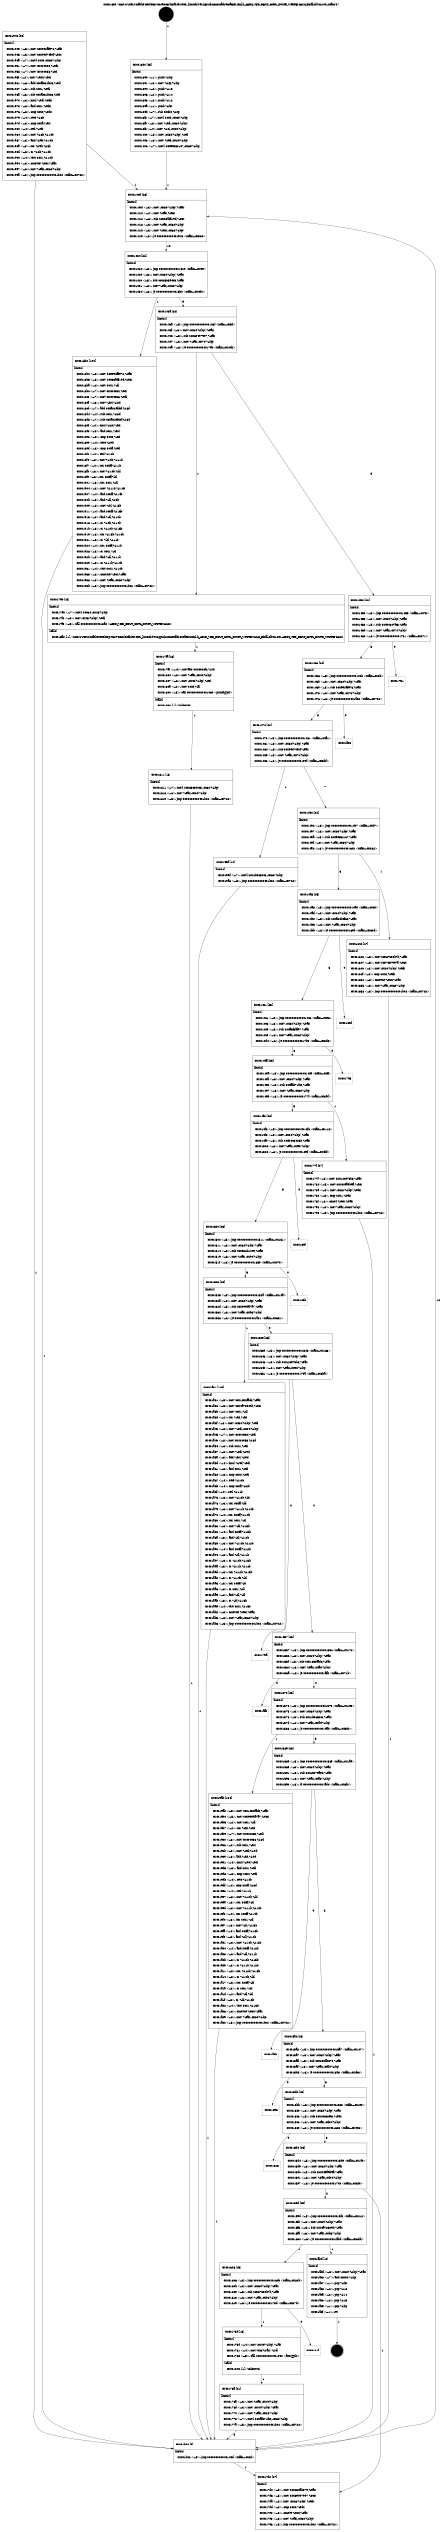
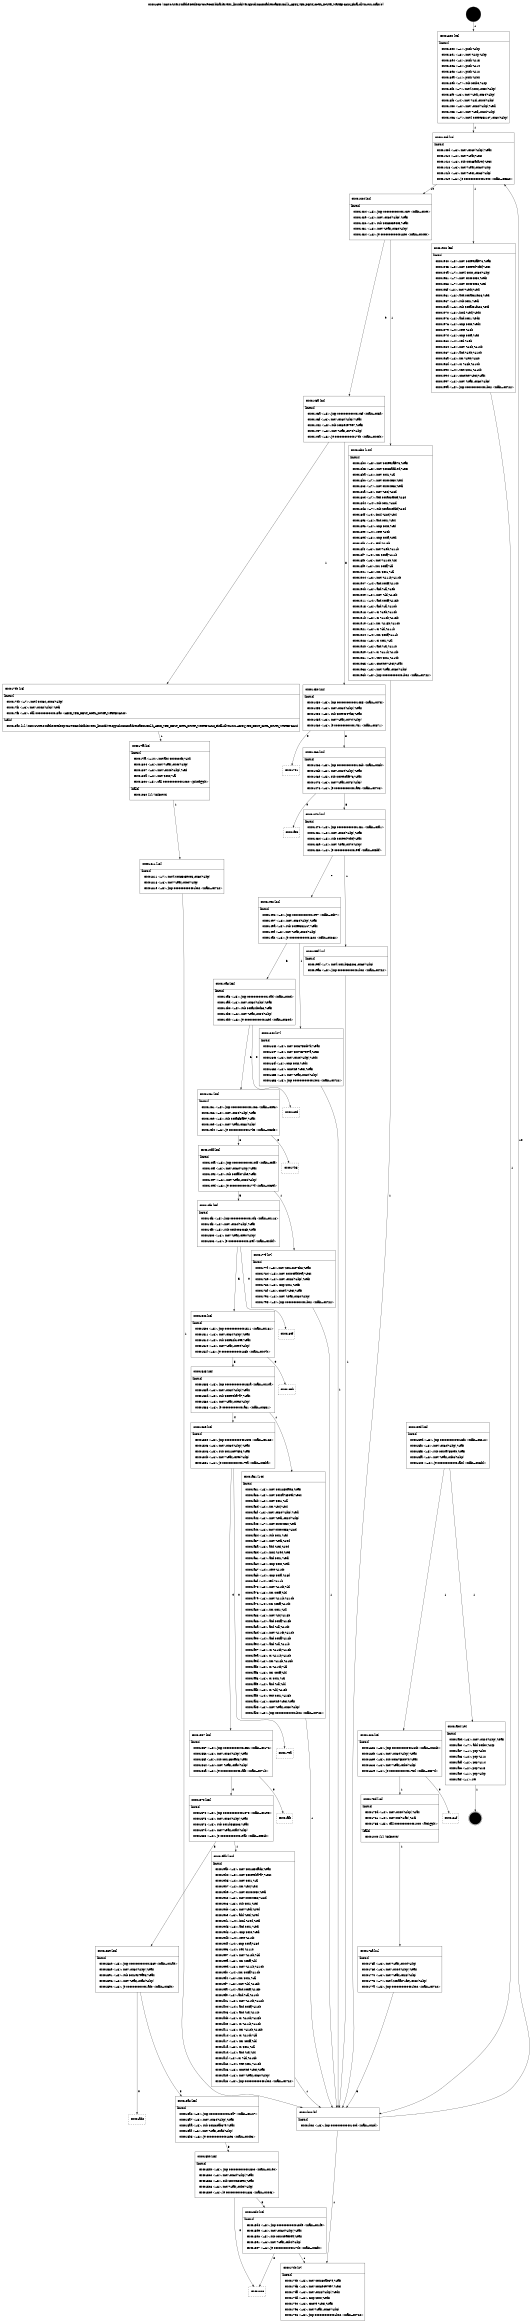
edge "0x401940 [95]" -> "0x40140d [23]": reversed
node "0x401893": removed
edge "0x4015d4 [25]" -> "0x4015ed [25]": now "0x4015d4 [25]" -> "0x401823"
